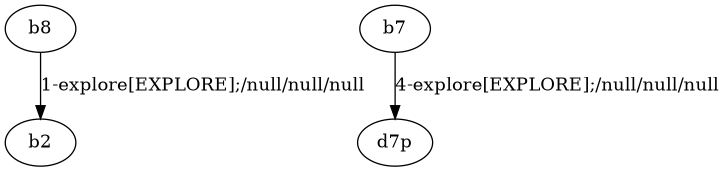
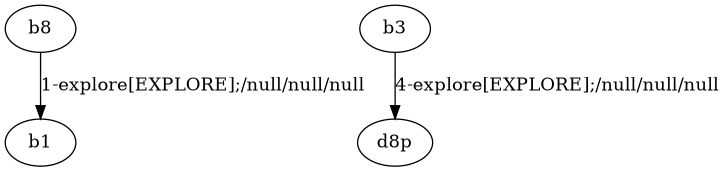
node "b7": label "b7" -> "b3"
node "b2": label "b2" -> "b1"
node "d7p": label "d7p" -> "d8p"
